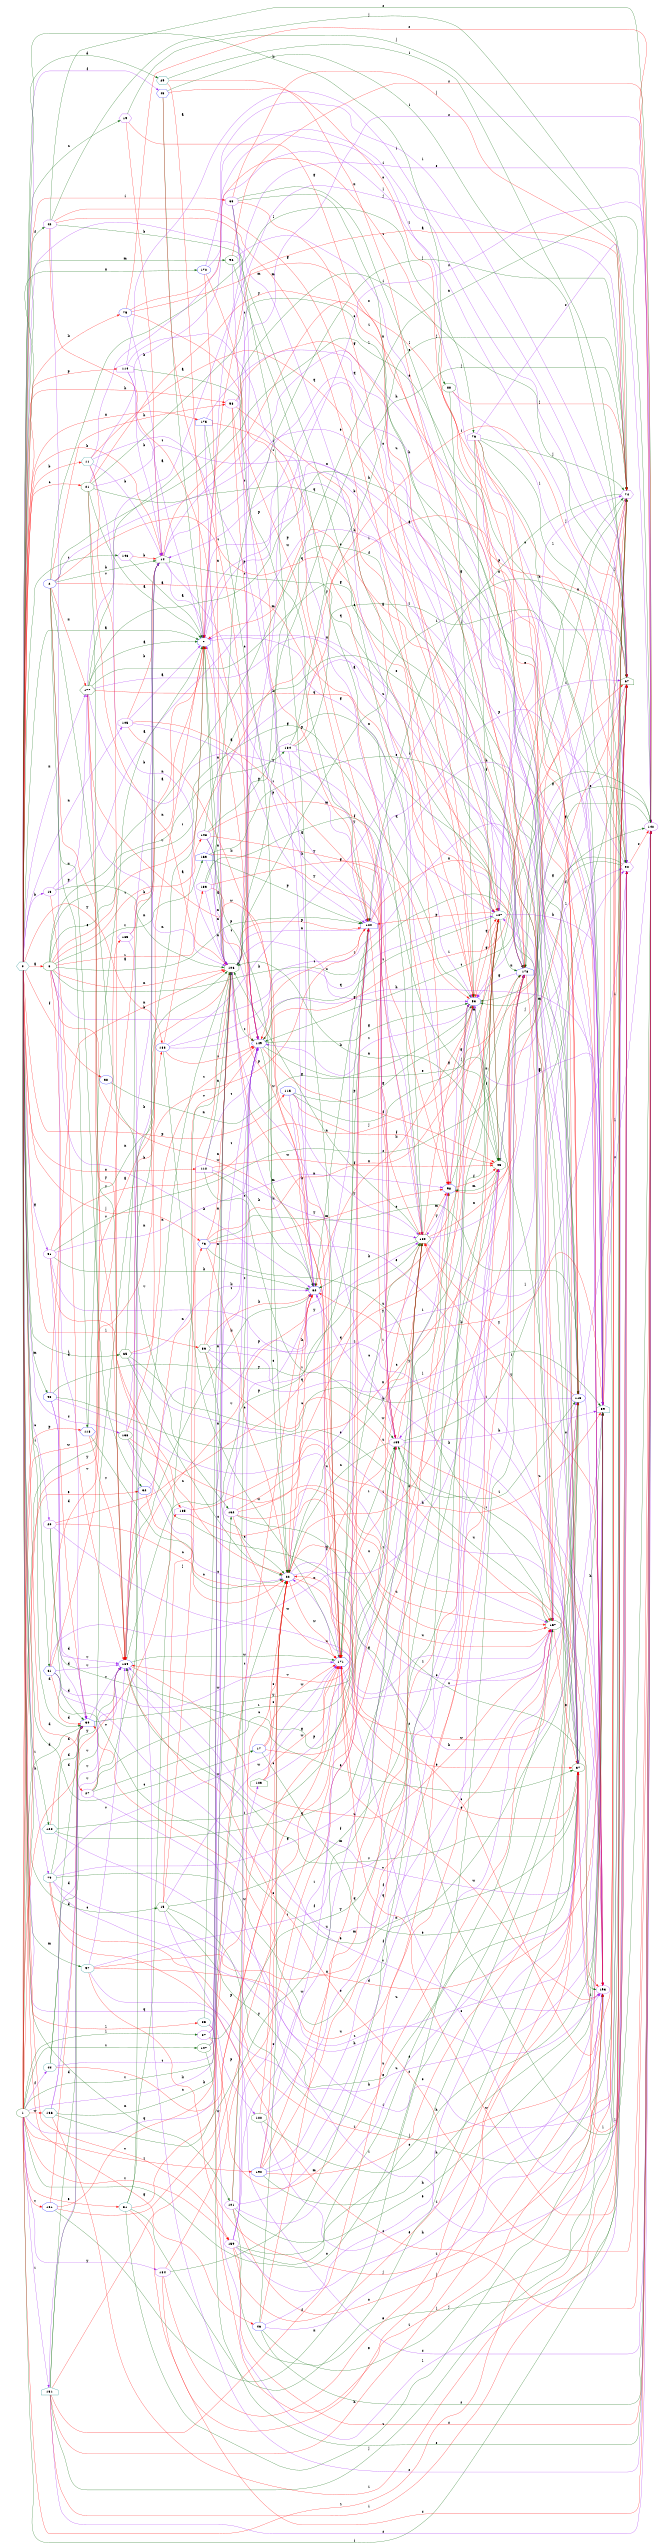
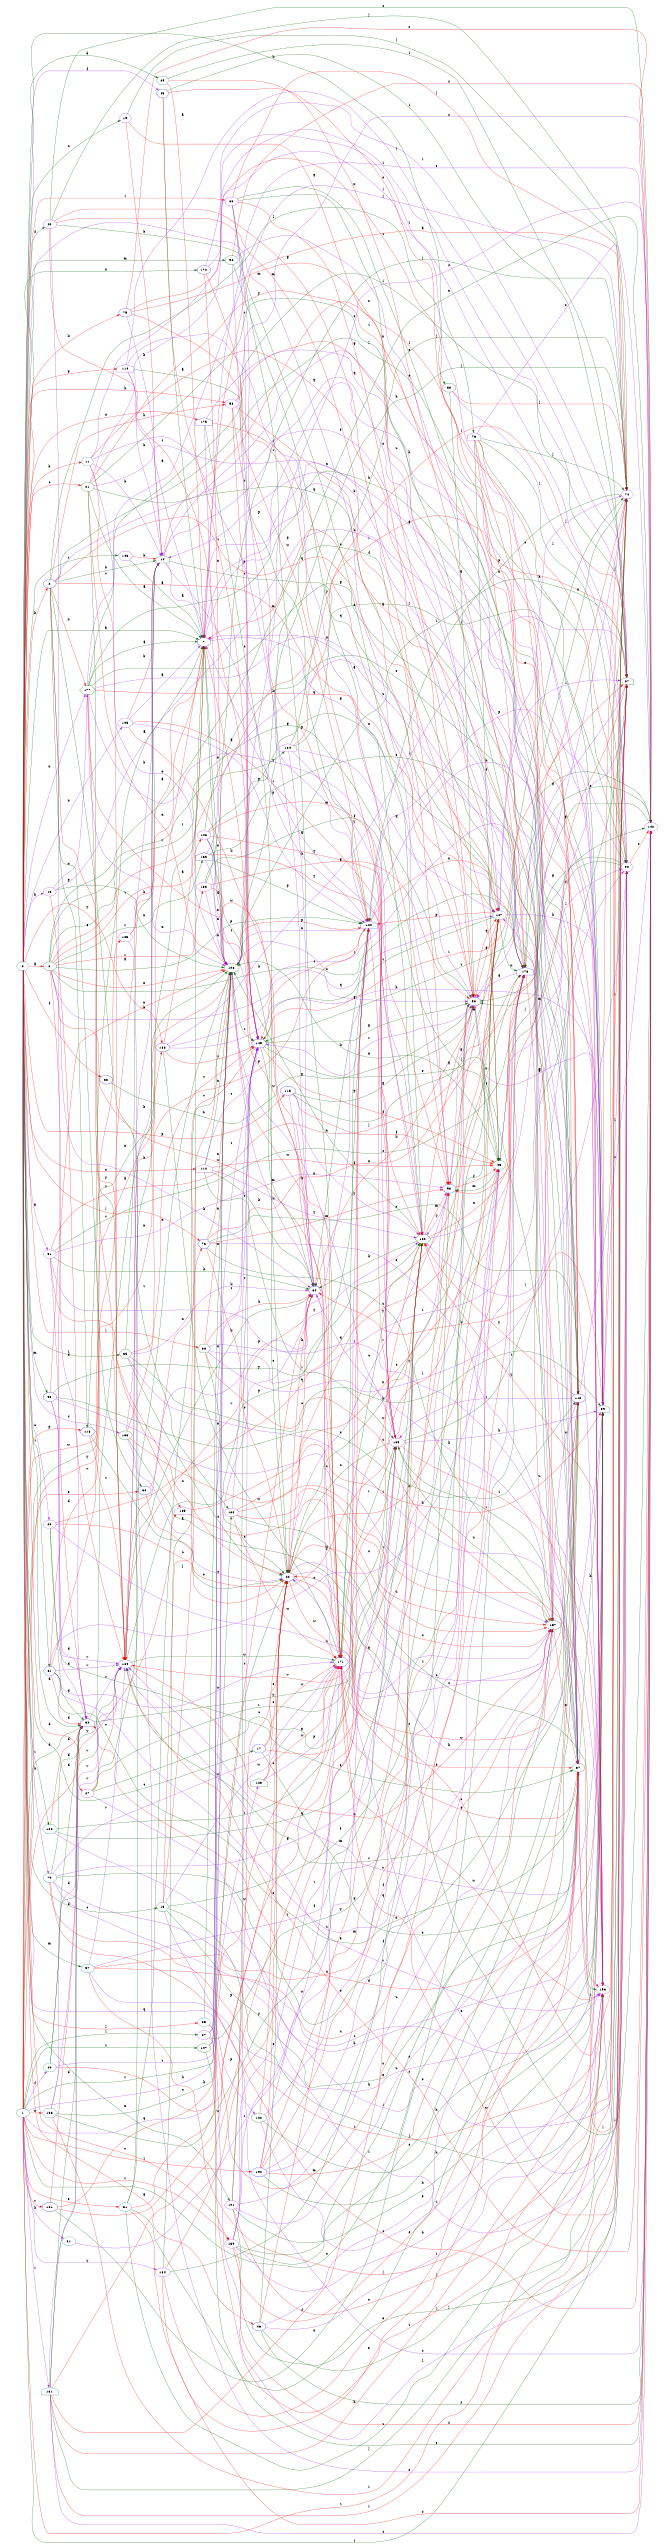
edge "0" -> "14": now "0" -> "2"
edge "184" -> "7": added, label "a"
node "81": added
